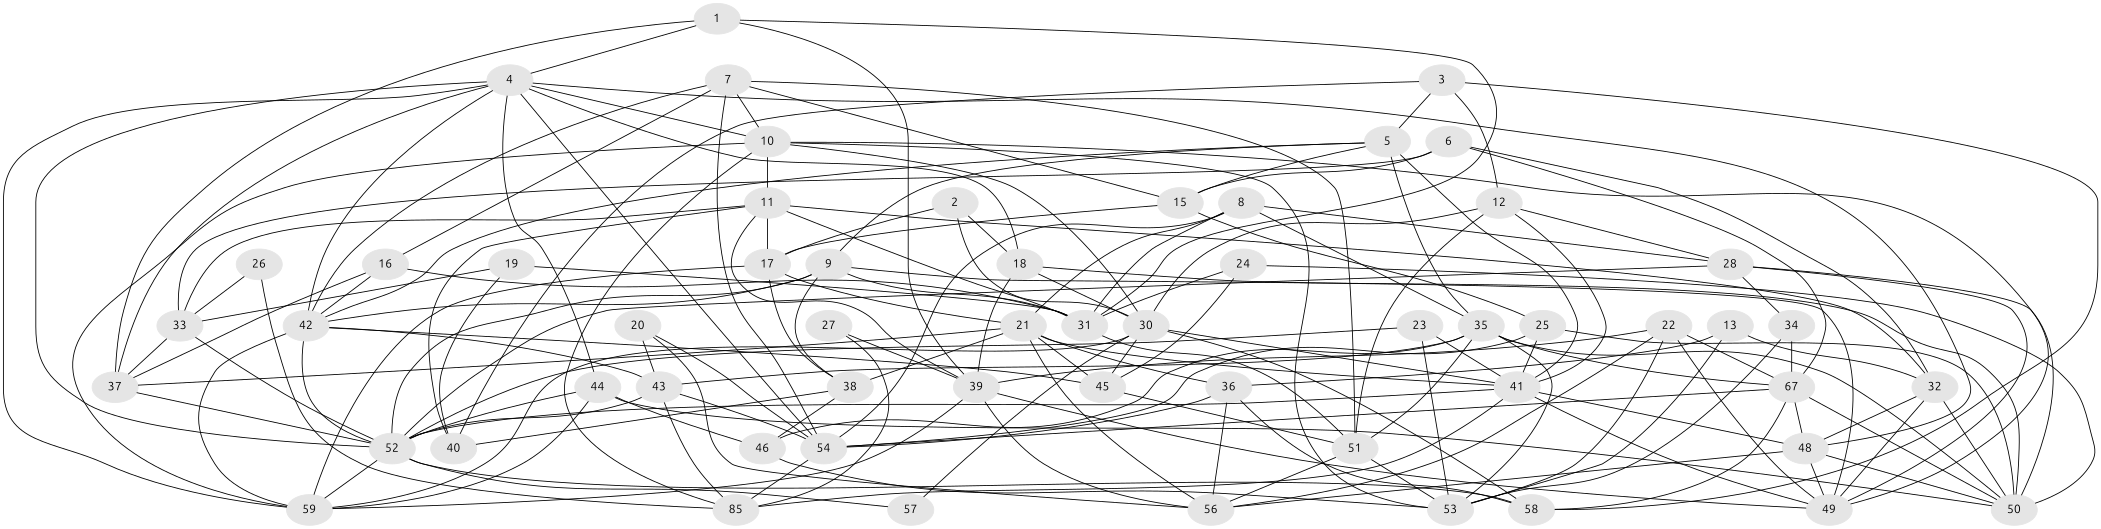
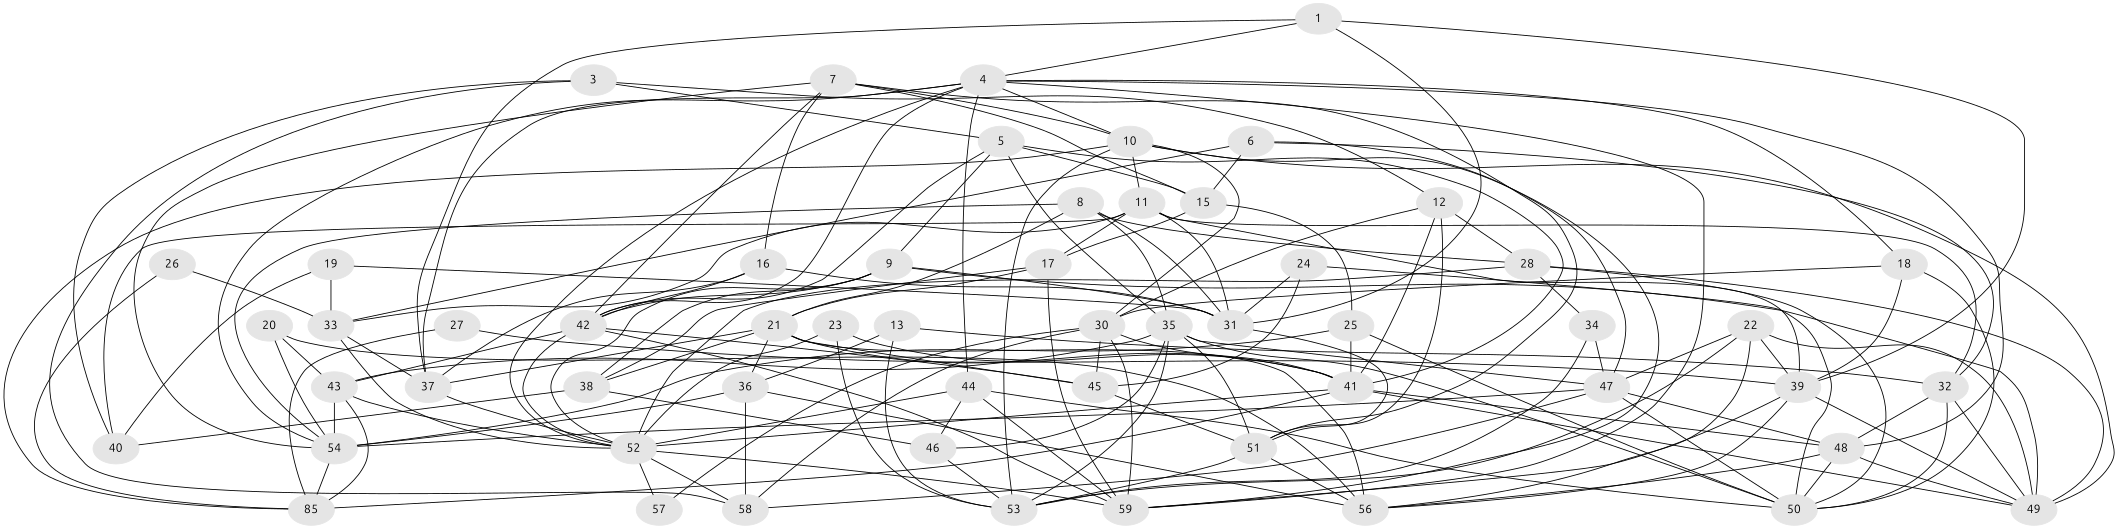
node "2": removed
node "67": label "67" -> "47"
